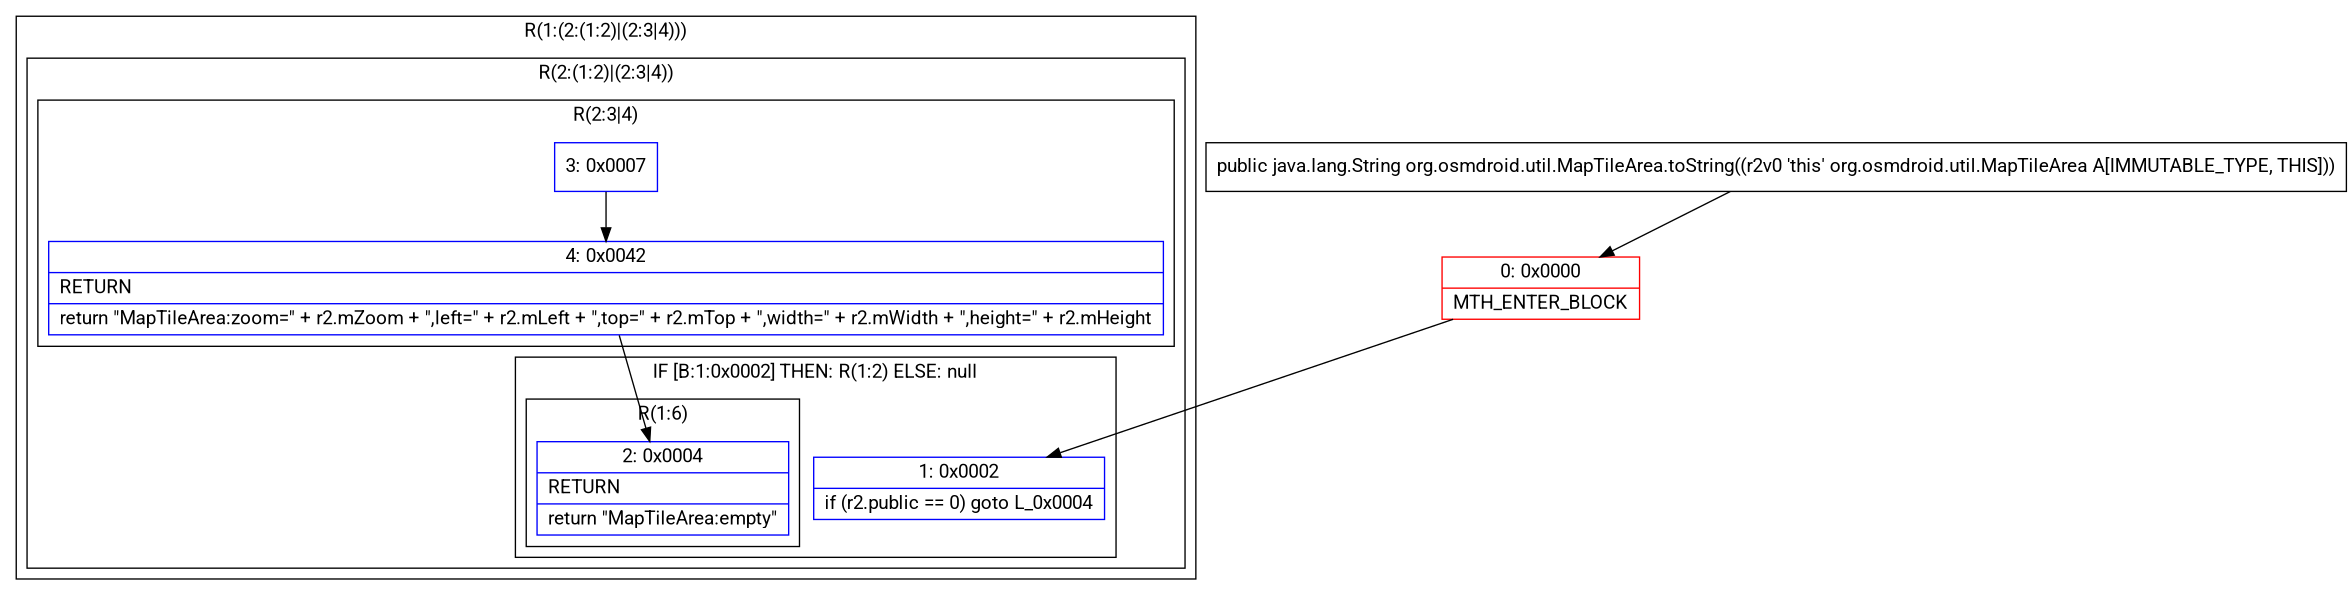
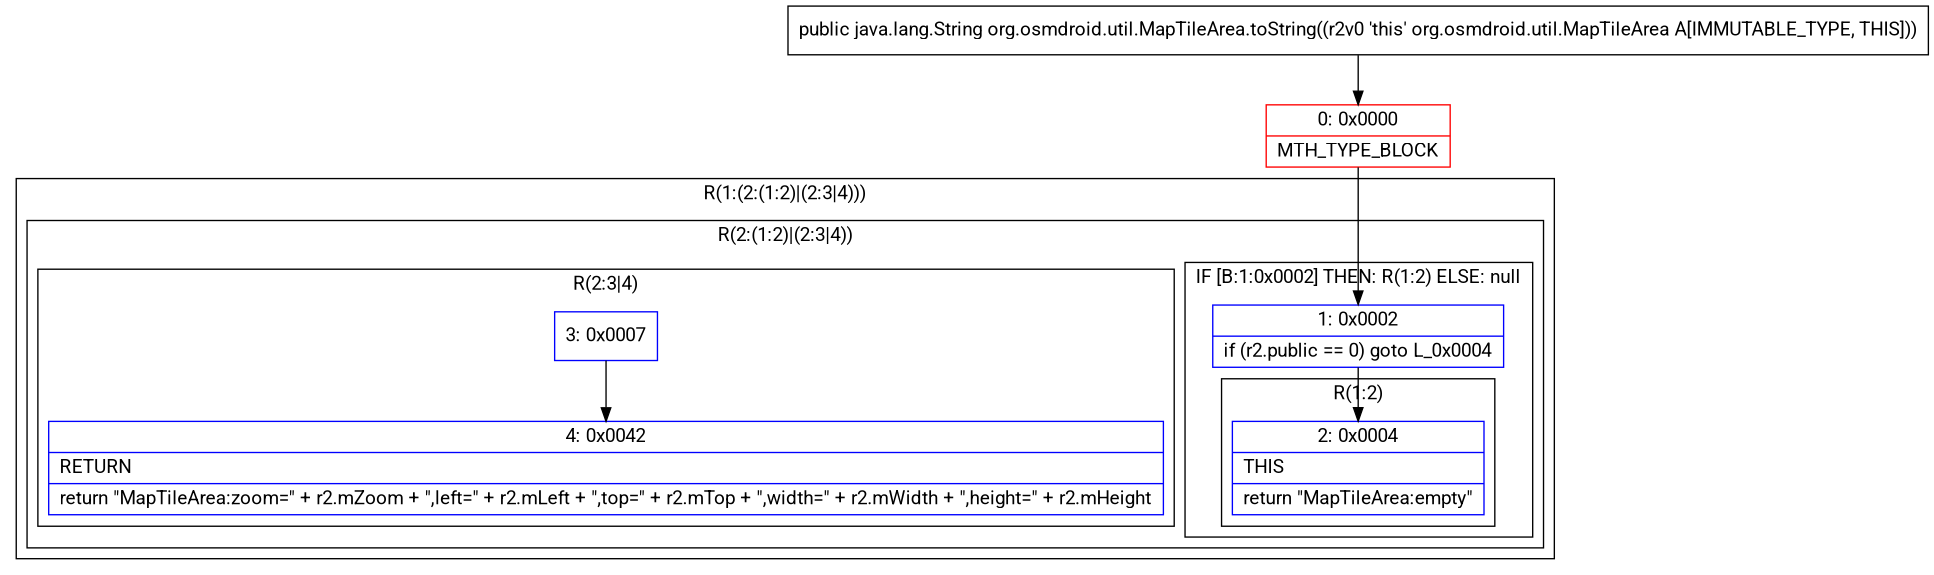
node "0: 0x0000": text "MTH_ENTER_BLOCK" -> "MTH_TYPE_BLOCK"
edge "4: 0x0042" -> "2: 0x0004": now "1: 0x0002" -> "2: 0x0004"
cluster "R(1:6)": label "R(1:6)" -> "R(1:2)"
node "2: 0x0004": text "RETURN" -> "THIS"
